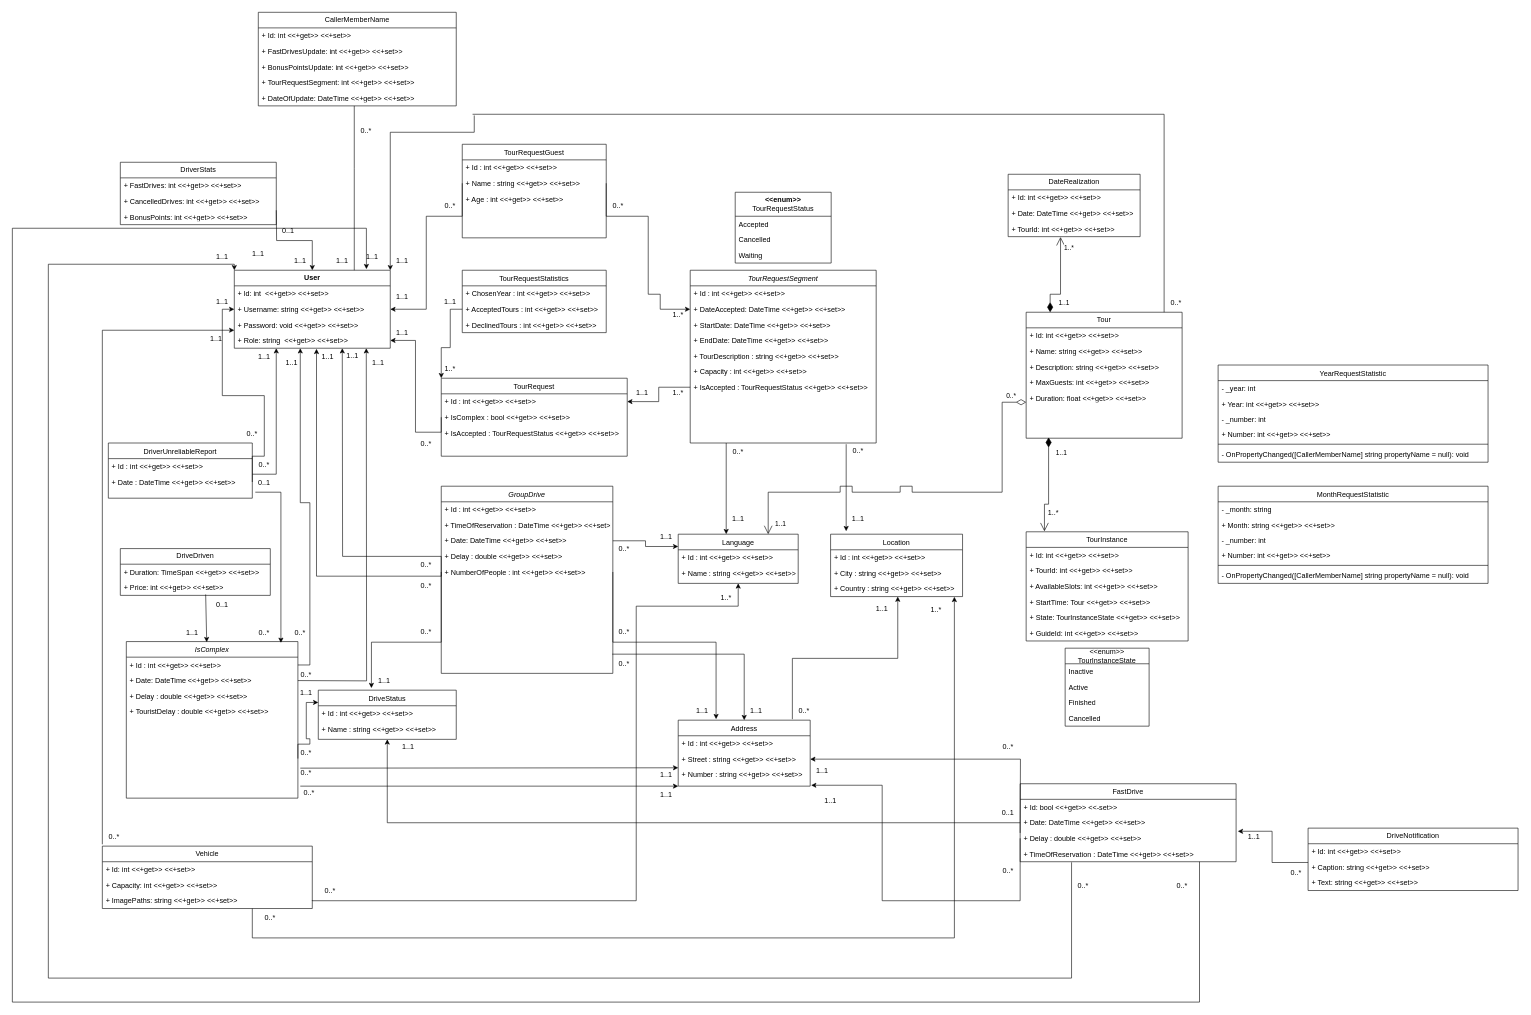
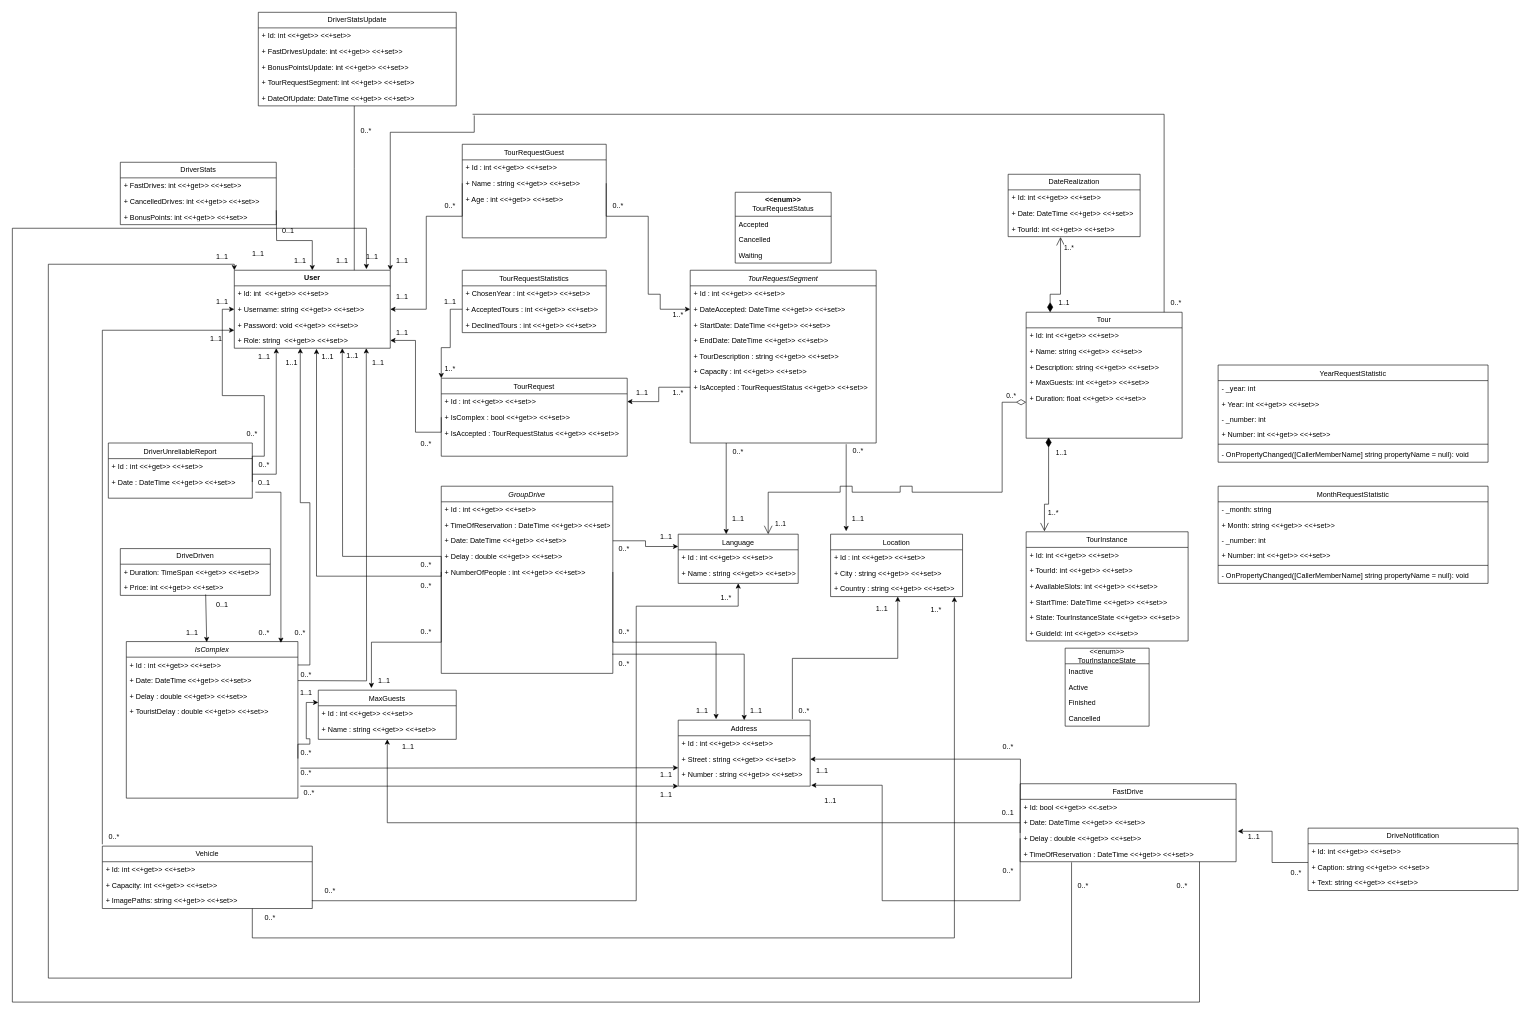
node "CallerMemberName": label "CallerMemberName" -> "DriverStatsUpdate"
node "+ StartTime: Tour <<+get>> <<+set>>": label "+ StartTime: Tour <<+get>> <<+set>>" -> "+ StartTime: DateTime <<+get>> <<+set>>"
node "DriveStatus": label "DriveStatus" -> "MaxGuests"
